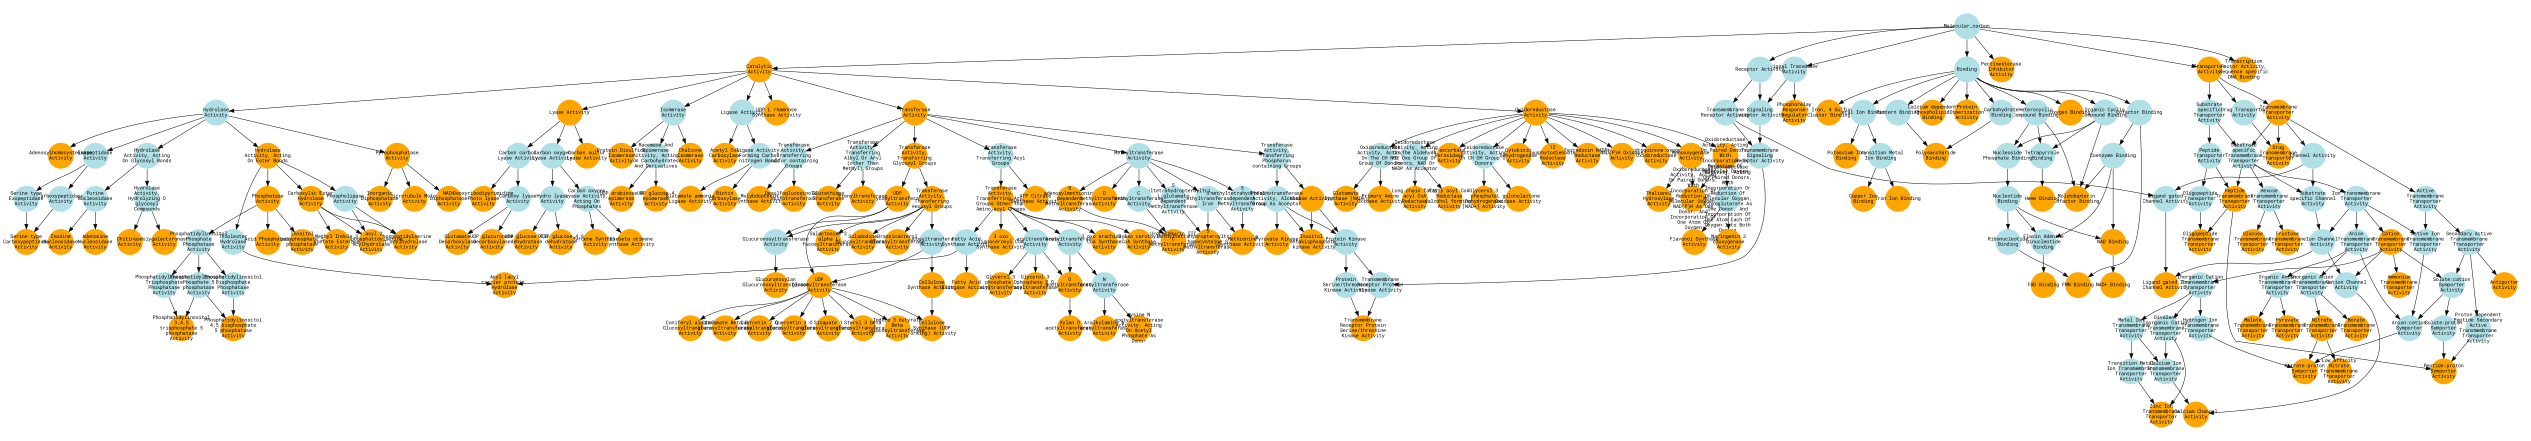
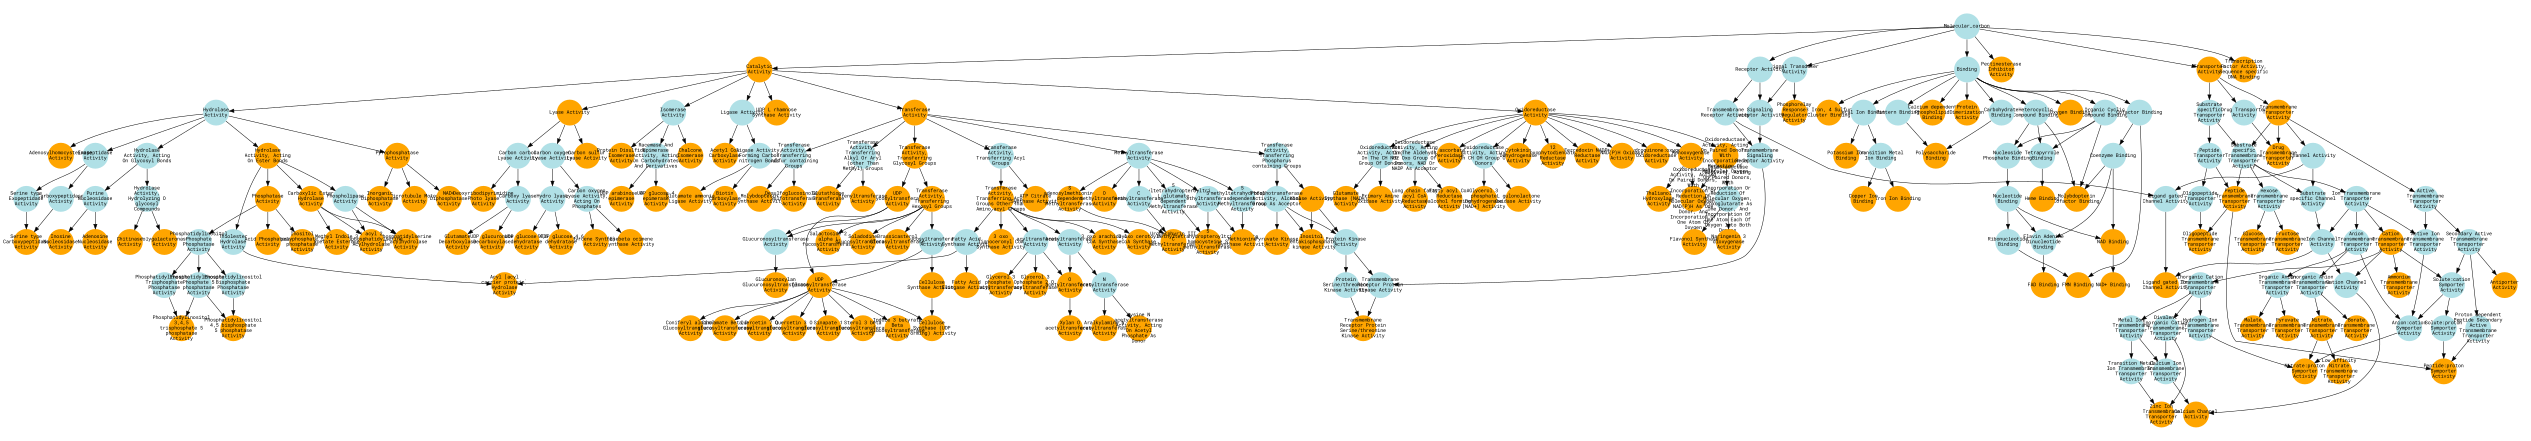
node "S methyltransferase Iron": label "S methyltransferase Iron" -> "S methyltransferase Activity"
